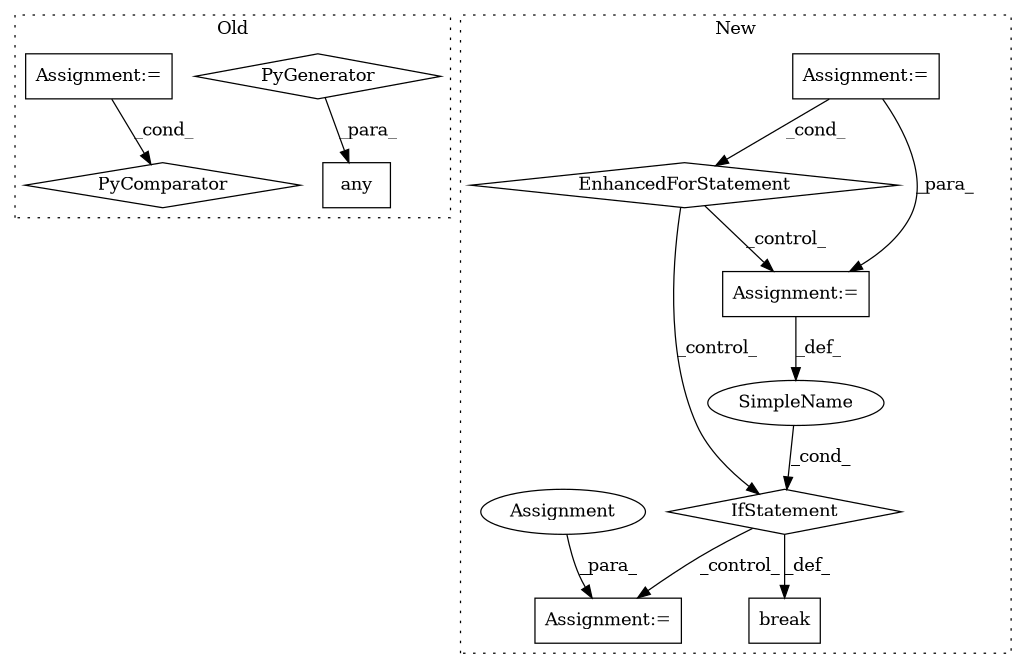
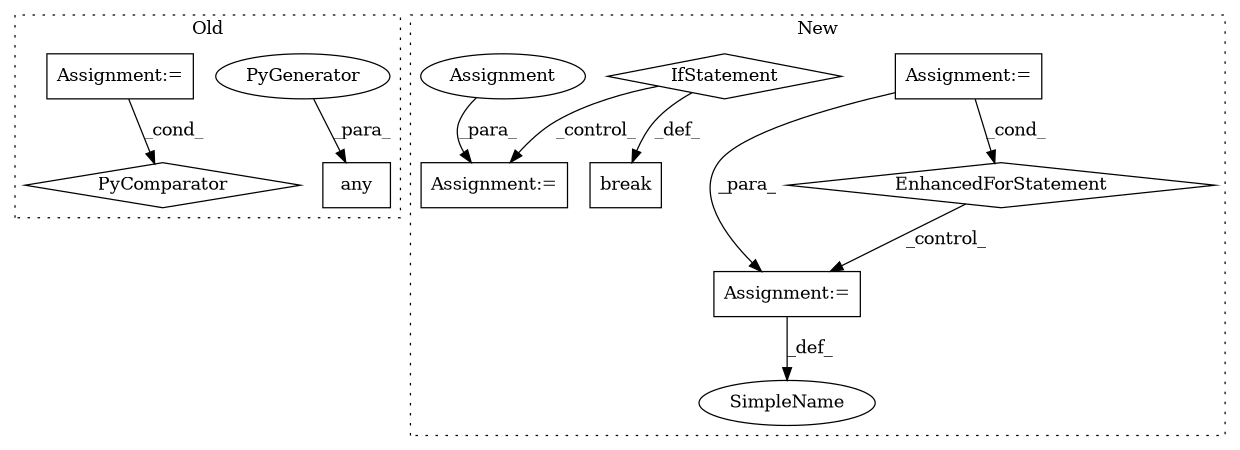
node "PyGenerator": shape diamond -> ellipse
edge "EnhancedForStatement" -> "IfStatement": removed, label "_control_"
edge "SimpleName" -> "IfStatement": removed, label "_cond_"
